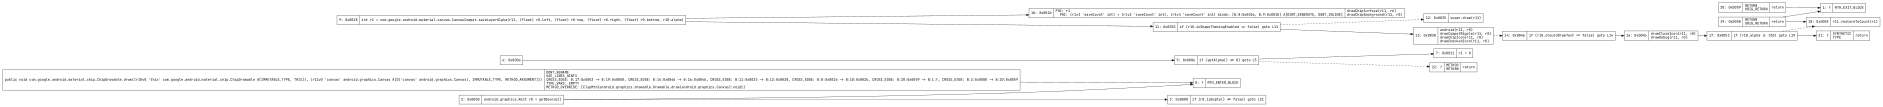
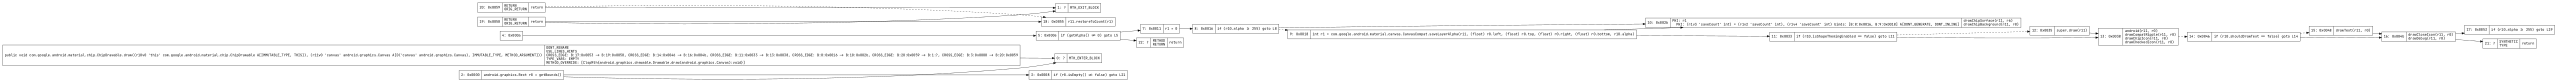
node "8: 0x0016": added
edge "17: 0x0053" -> "18: 0x0055": now "20: 0x0059" -> "18: 0x0055"
node "15: 0x0048": added
edge "12: 0x0035" -> "13: 0x0038": added
edge "17: 0x0053" -> "21: ?": now "16: 0x004b" -> "21: ?"
edge "5: 0x000e" -> "22: ?": style dashed -> solid
